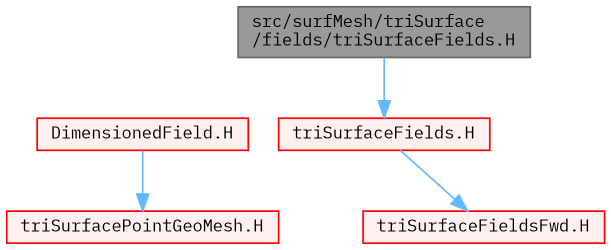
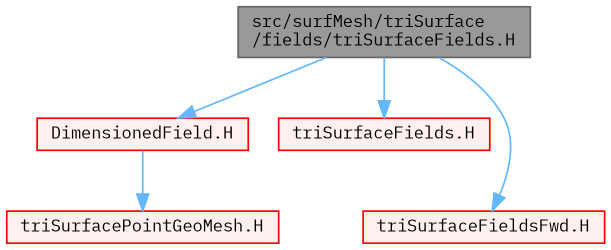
edge "src/surfMesh/triSurface /fields/triSurfaceFields.H" -> "DimensionedField.H": added
edge "triSurfaceFields.H" -> "triSurfaceFieldsFwd.H": now "src/surfMesh/triSurface /fields/triSurfaceFields.H" -> "triSurfaceFieldsFwd.H"
